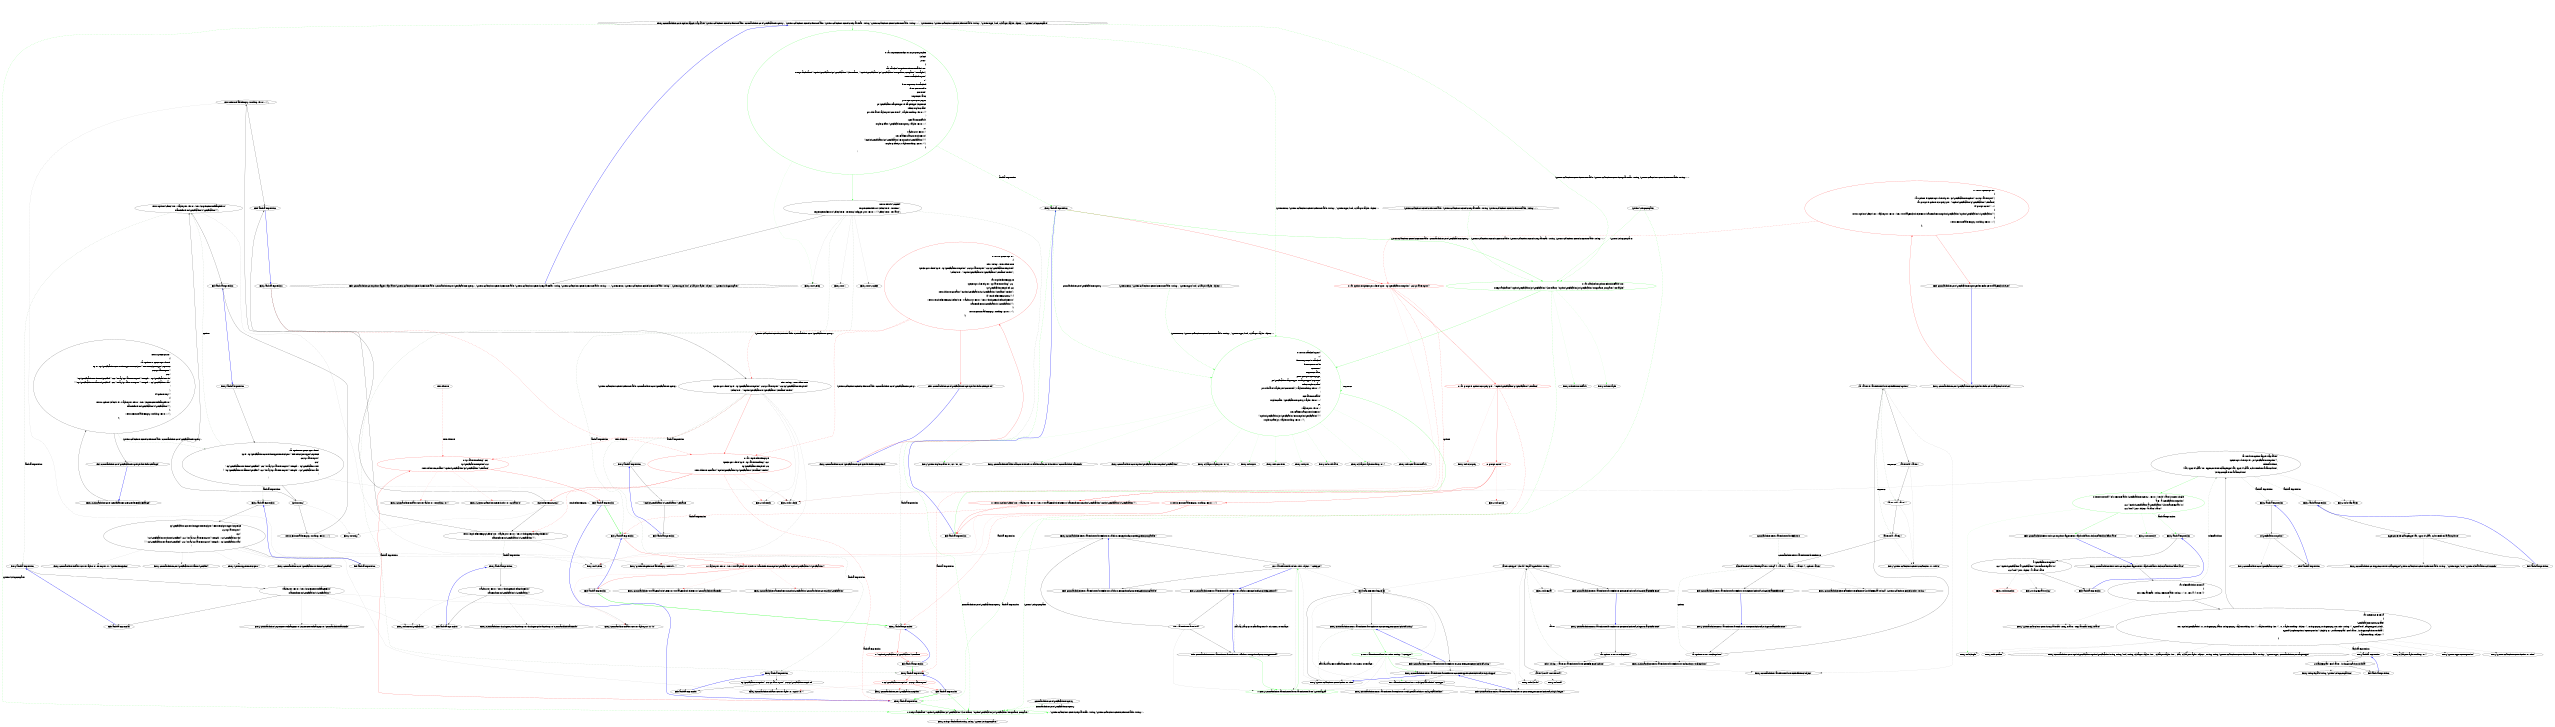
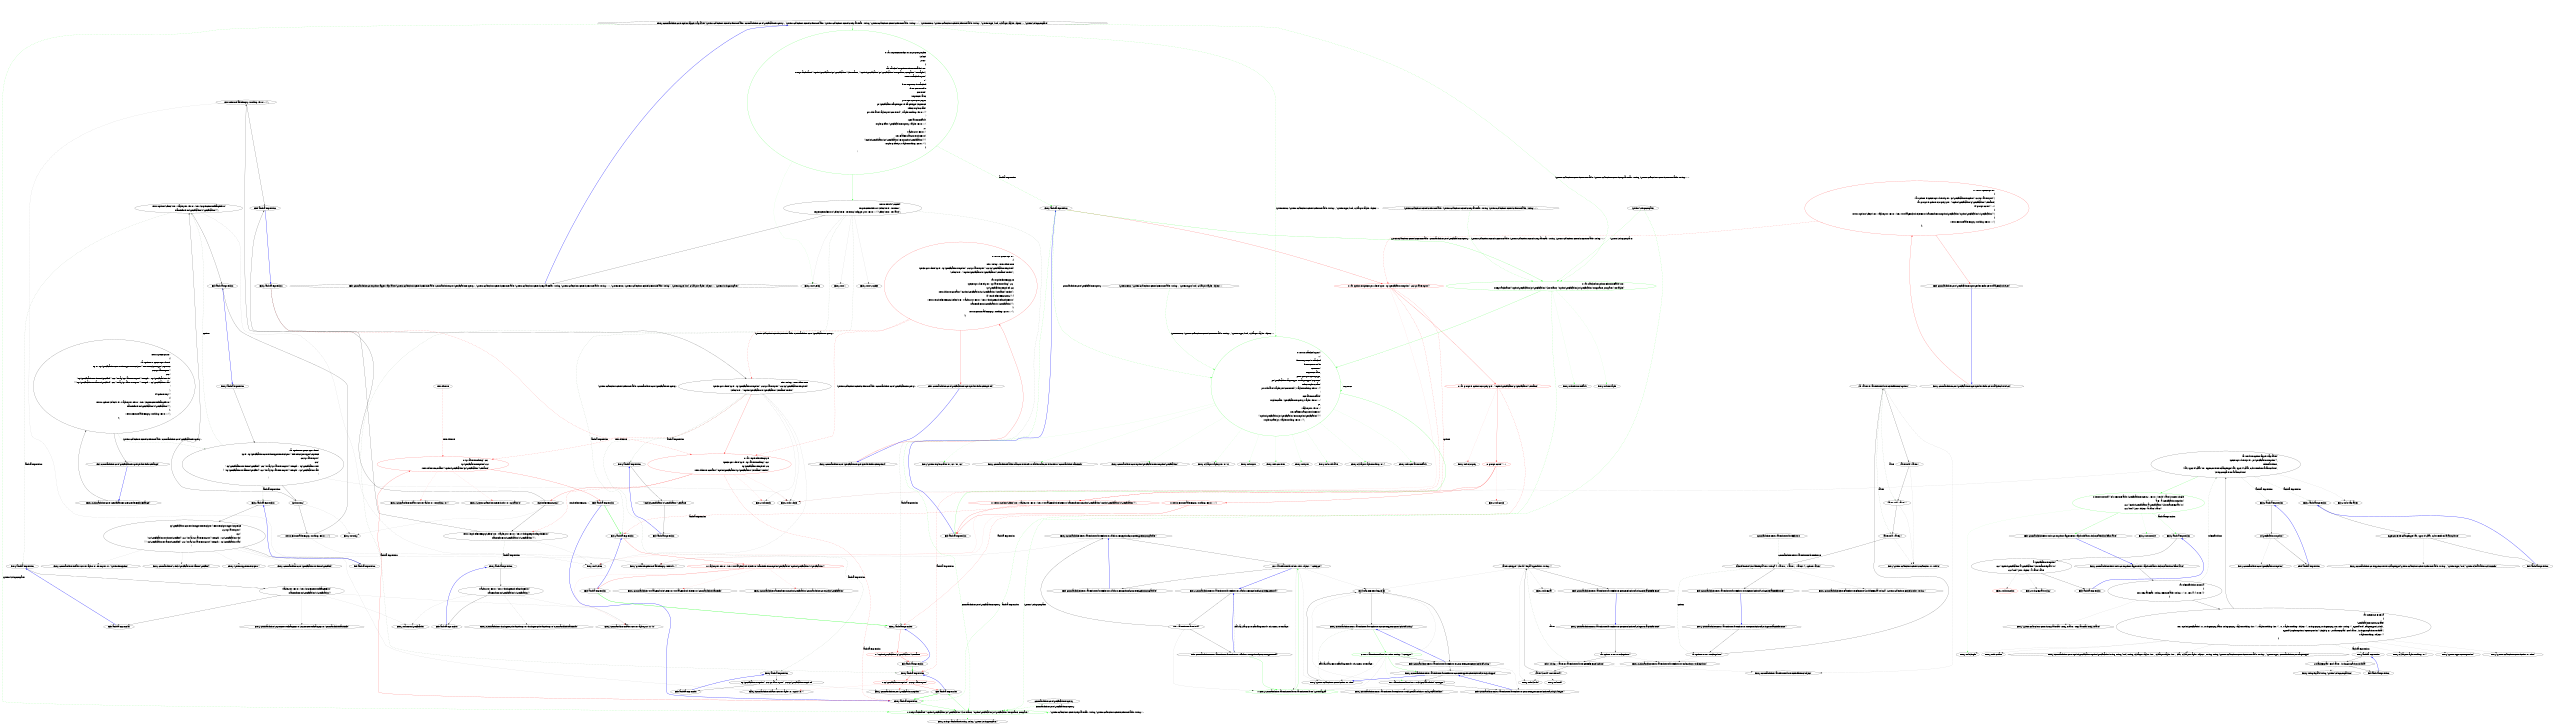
edge "var values = ValueListAttribute.GetReference(options)" -> "values.Add(''value1'')": label "sequence" -> "values"
edge "var values = ValueListAttribute.GetReference(options)" -> "values.Add(''value2'')": label "sequence" -> "values"
node "Entry CommandLine.Core.Specification.IsMaxNotSpecified()": label "Entry CommandLine.Core.Specification.IsMaxNotSpecified()" -> "Entry CommandLine.Switch.Specification.IsMaxNotSpecified()"
